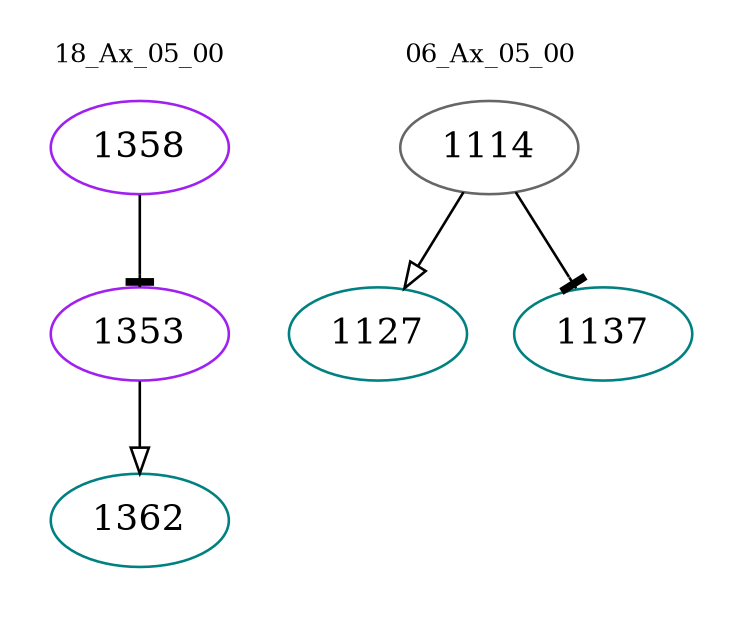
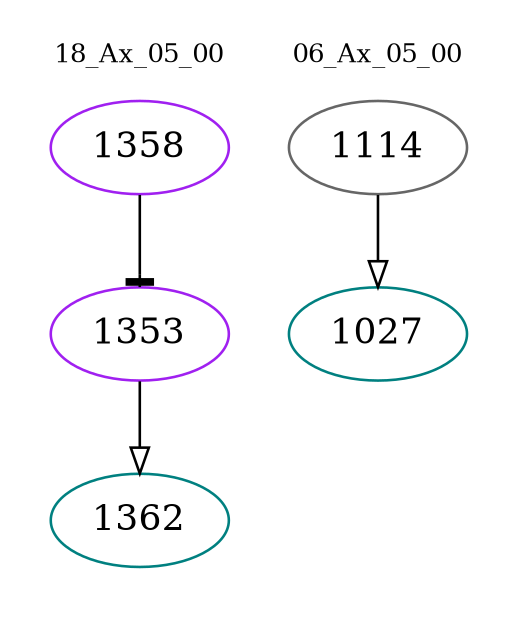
node "1127": label "1127" -> "1027"
node "1137": removed
